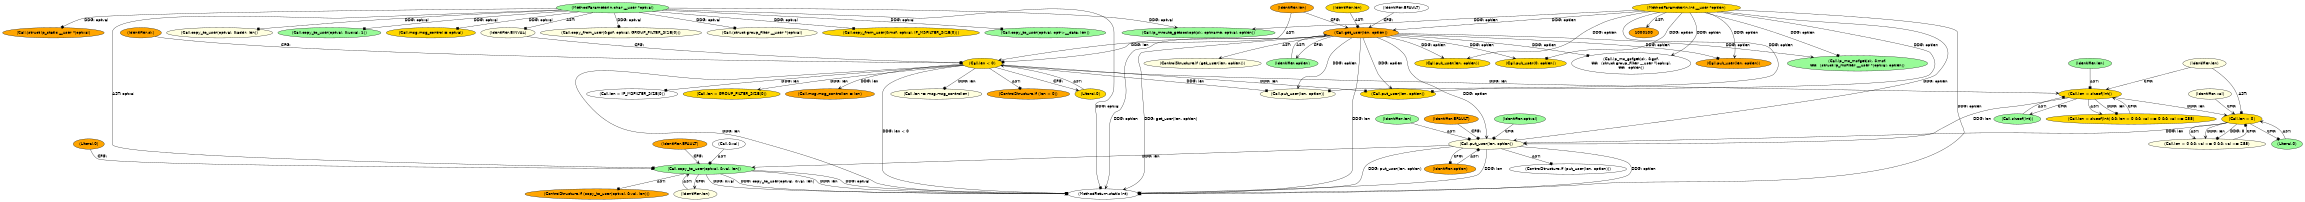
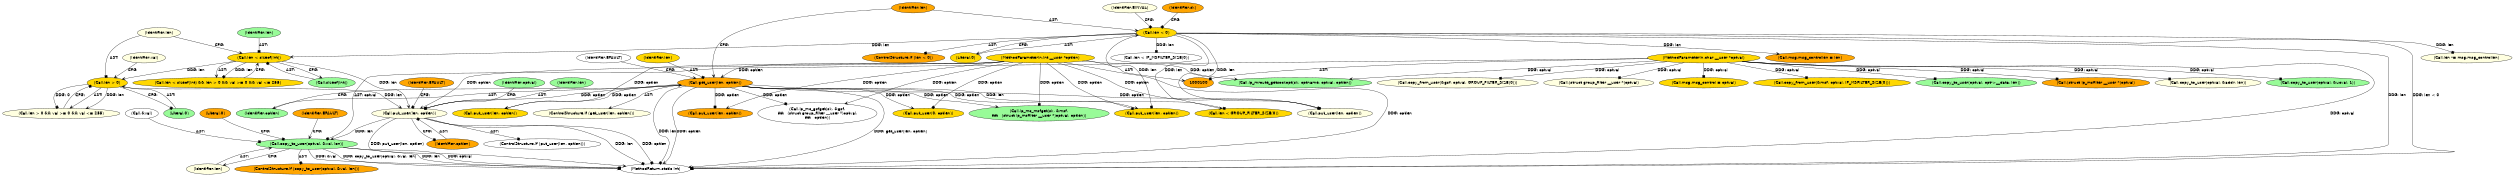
node "(MethodParameterIn,char __user *optval)": fillcolor palegreen -> gold
edge "(MethodParameterIn,char __user *optval)" -> "(Identifier,EINVAL)": now "(MethodParameterIn,char __user *optval)" -> "1000100"
node "(Call,(struct ip_static __user *)optval)": label "(Call,(struct ip_static __user *)optval)" -> "(Call,(struct ip_msfilter __user *)optval)"
edge "(Call,get_user(len, optlen))" -> "(Call,len < 0)": now "(Call,get_user(len, optlen))" -> "(Call,len < GROUP_FILTER_SIZE(0))"
